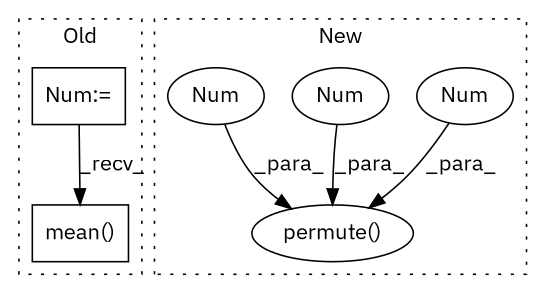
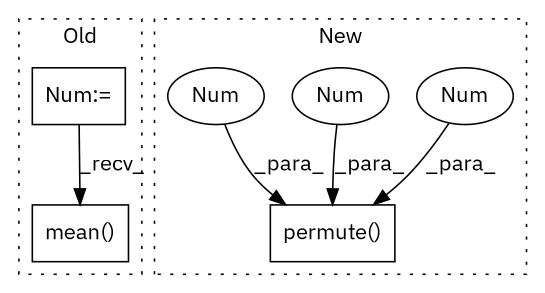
node "permute()": shape ellipse -> box
